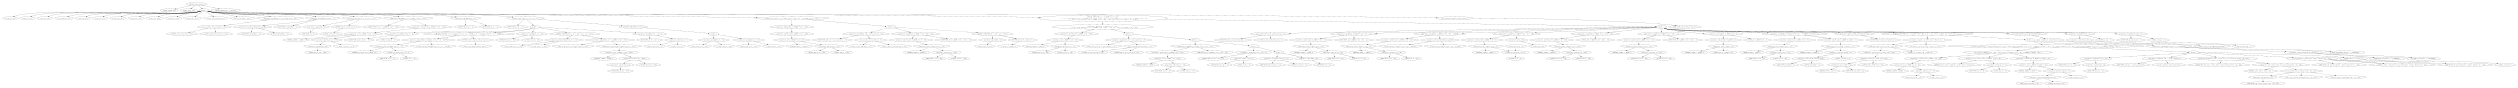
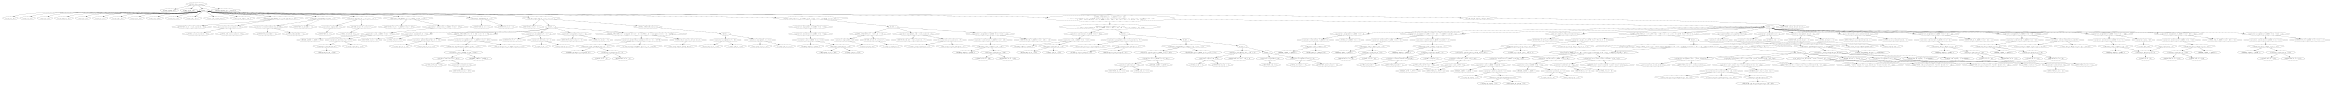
node "(IDENTIFIER,v4,v4 = Curl_ccalloc(1, 336))": added
